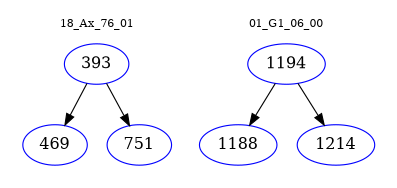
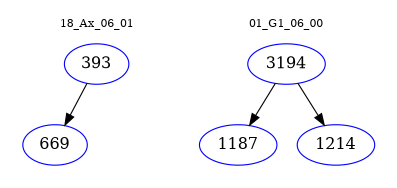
cluster "18_Ax_76_01": label "18_Ax_76_01" -> "18_Ax_06_01"
node "1194": label "1194" -> "3194"
node "469": label "469" -> "669"
node "751": removed
node "1188": label "1188" -> "1187"
